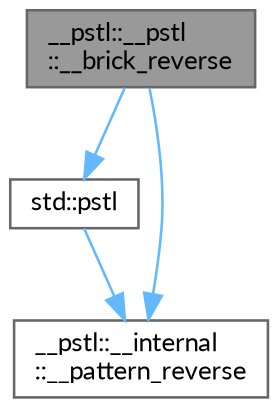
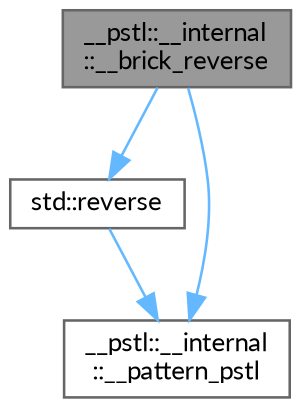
node "__pstl::__pstl ::__brick_reverse": label "__pstl::__pstl ::__brick_reverse" -> "__pstl::__internal ::__brick_reverse"
node "std::pstl": label "std::pstl" -> "std::reverse"
node "__pstl::__internal ::__pattern_reverse": label "__pstl::__internal ::__pattern_reverse" -> "__pstl::__internal ::__pattern_pstl"
